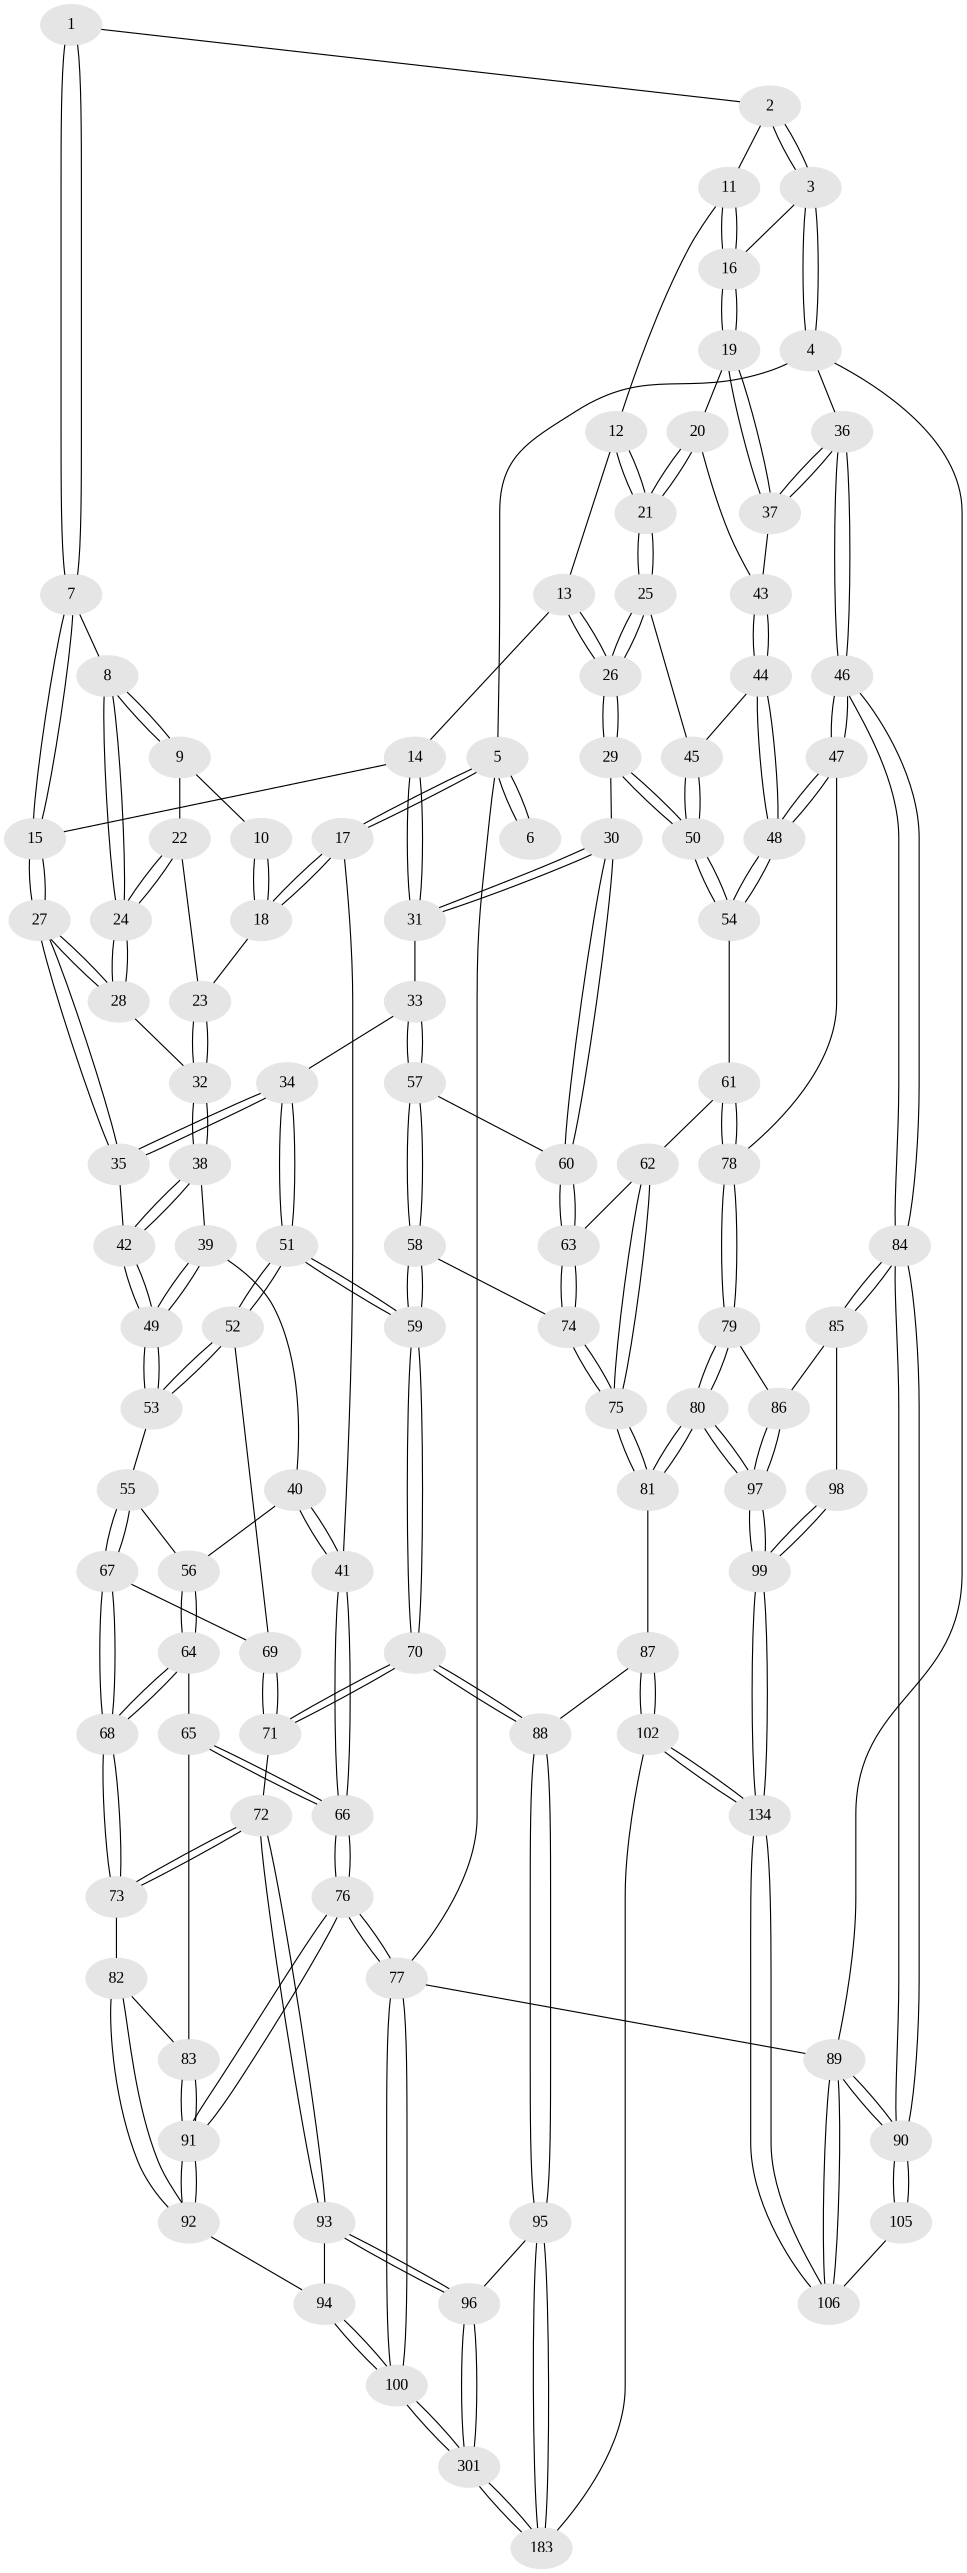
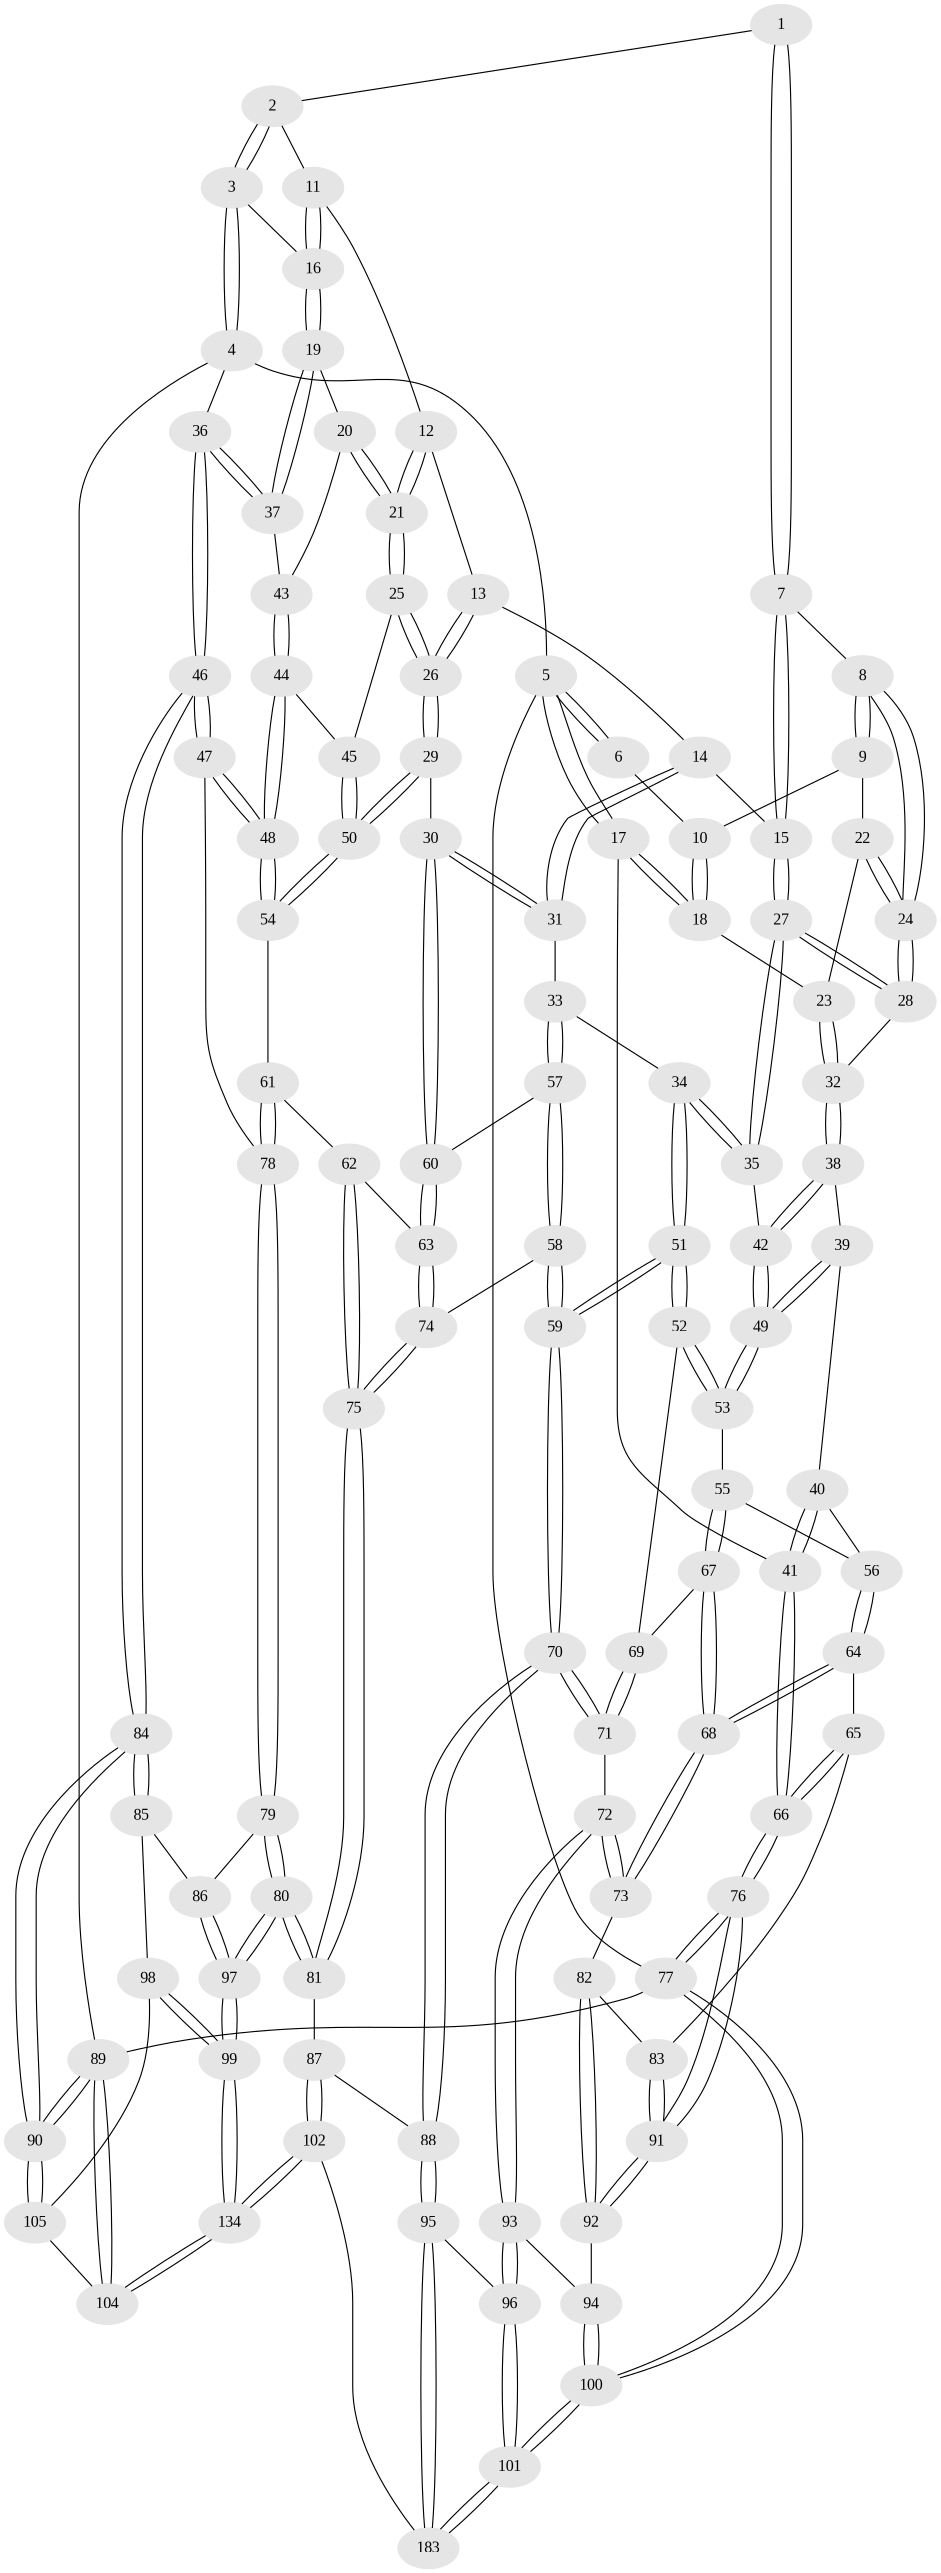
edge "6" -- "10": added
edge "98" -- "105": added
node "106": label "106" -> "104"
node "301": label "301" -> "101"
